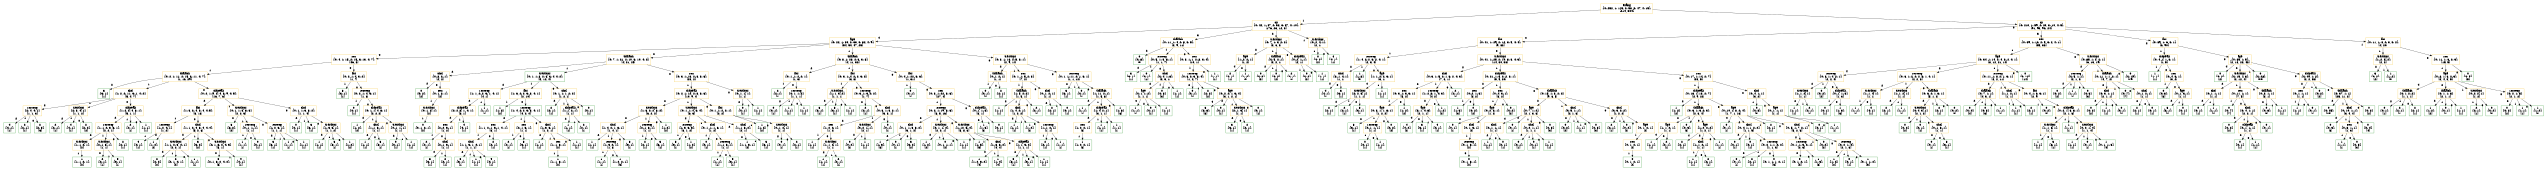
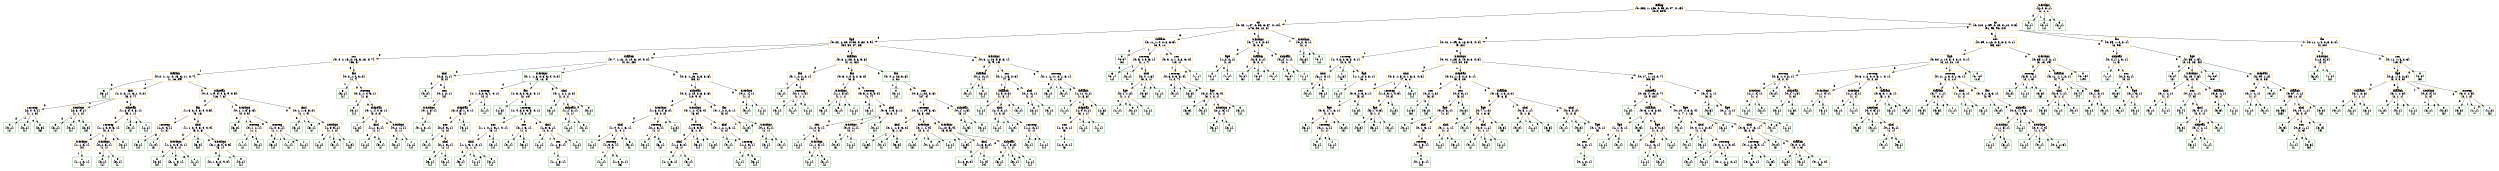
node "fbs {0: 4, 1: 22, 3: 6} [1, 31]": color #f4b80a -> #008000
edge "age {1: 1, 2: 2, 3: 1} [3, 1]" -> "trestbps {2: 2, 3: 1} [1, 1, 1]": removed
edge "trestbps {0: 1, 1: 4, 3: 4} [6, 3]" -> "chol {1: 1, 3: 2} [2, 1]": now "restecg {1: 3, 3: 3} [3, 1, 2]" -> "chol {1: 1, 3: 2} [2, 1]"
node "restecg {0: 2, 1: 4} [2, 1, 3]": label "restecg {0: 2, 1: 4} [2, 1, 3]" -> "thalach {0: 2, 1: 4} [2, 1, 3]"
